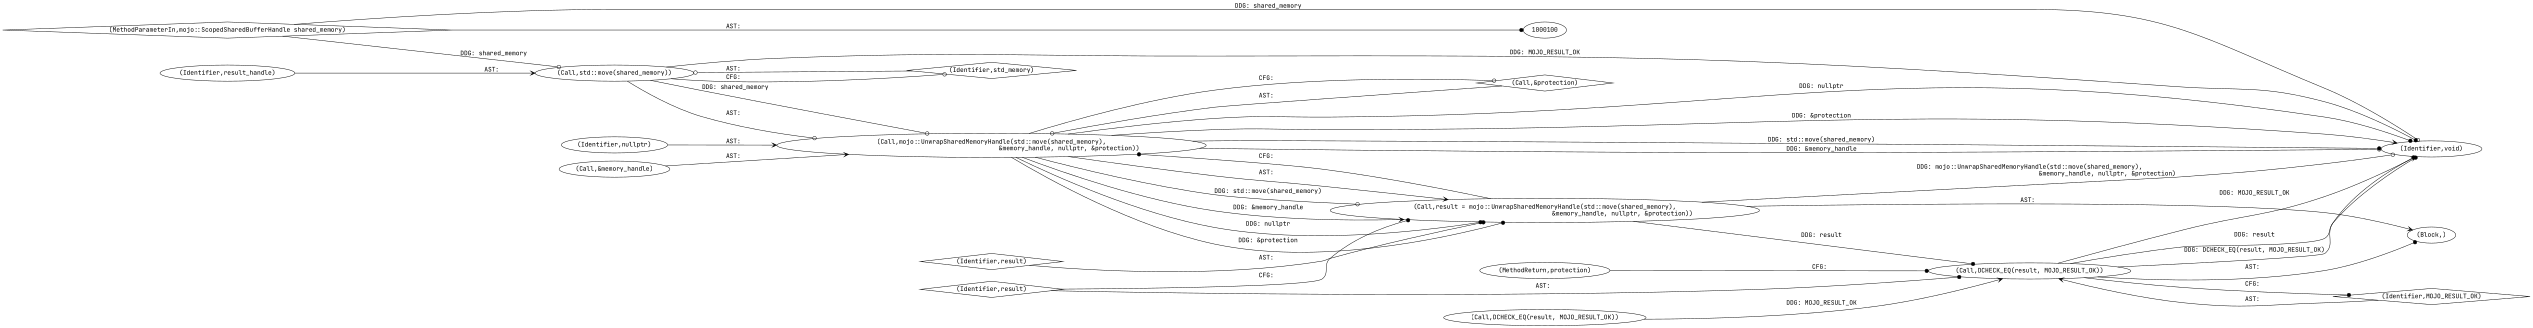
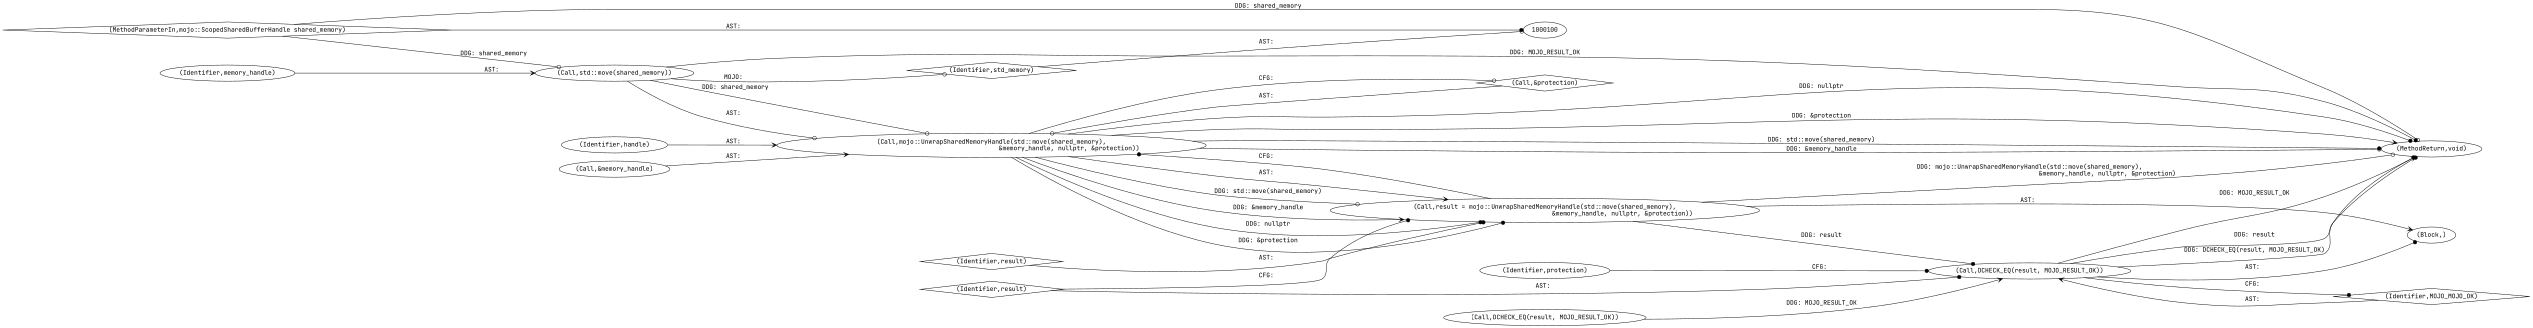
edge "(Identifier,std_memory)" -> "(Call,std::move(shared_memory))": now "(Identifier,std_memory)" -> "1000100"
node "(Identifier,result_handle)": label "(Identifier,result_handle)" -> "(Identifier,memory_handle)"
edge "(Call,std::move(shared_memory))" -> "(Identifier,std_memory)": label "CFG: " -> "MOJO: "
node "(Identifier,nullptr)": label "(Identifier,nullptr)" -> "(Identifier,handle)"
node "(Identifier,void)": label "(Identifier,void)" -> "(MethodReturn,void)"
node "(MethodReturn,protection)": label "(MethodReturn,protection)" -> "(Identifier,protection)"
node "(Identifier,MOJO_RESULT_OK)": label "(Identifier,MOJO_RESULT_OK)" -> "(Identifier,MOJO_MOJO_OK)"
